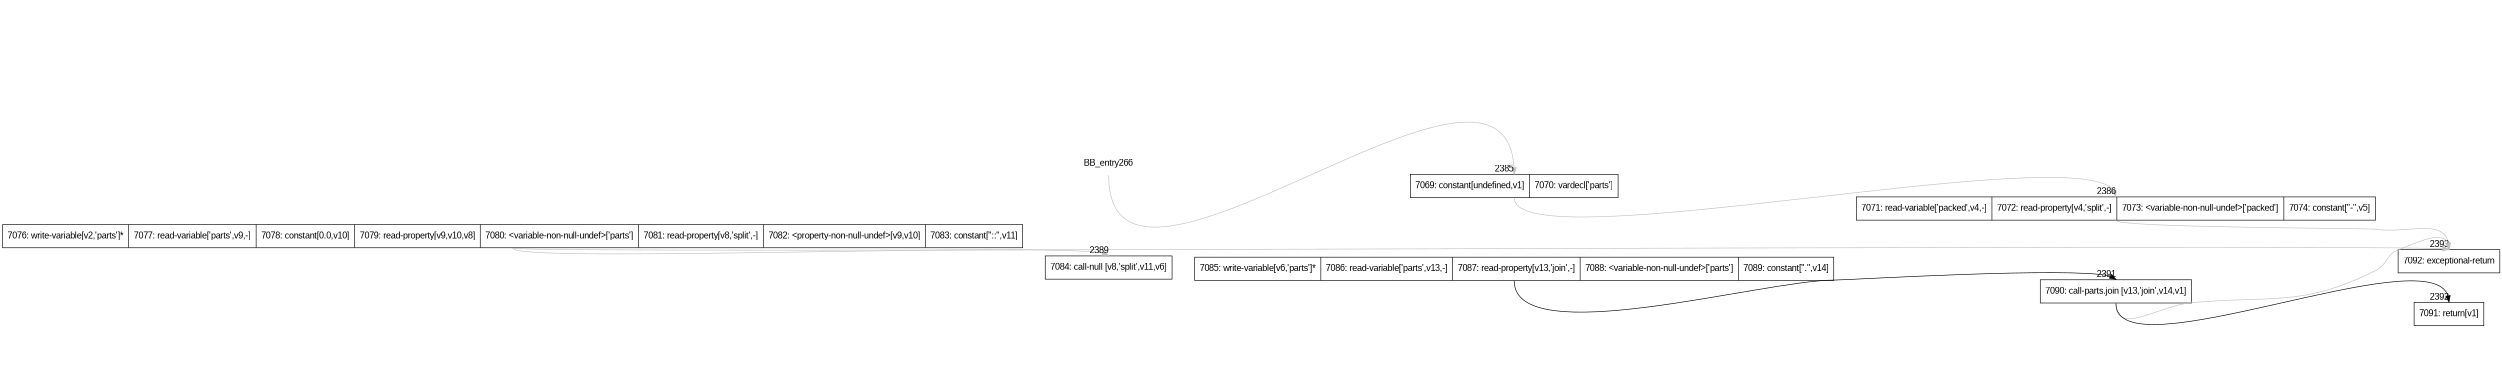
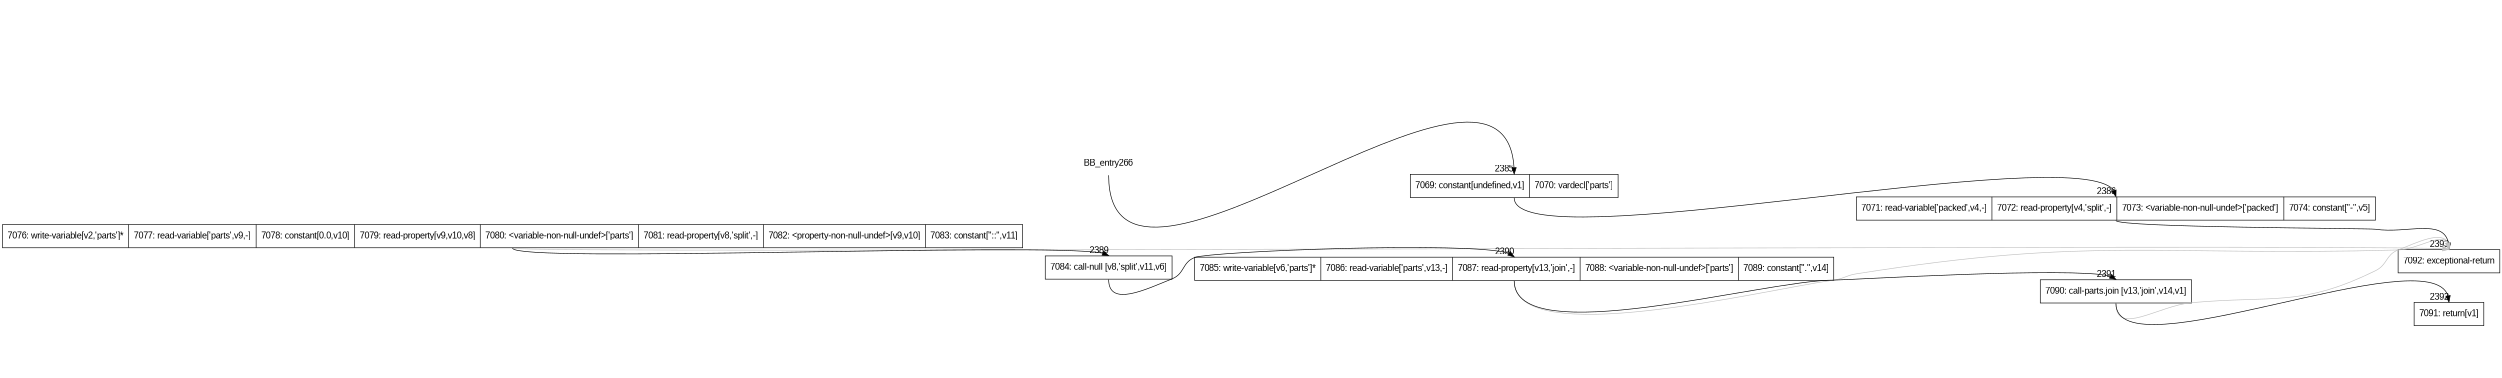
edge "BB_entry266" -> "7069: constant[undefined,v1]": color gray -> black
edge "7069: constant[undefined,v1]" -> "7071: read-variable['packed',v4,-]": color gray -> black
edge "7071: read-variable['packed',v4,-]" -> "7092: exceptional-return": color gray -> black
edge "7076: write-variable[v2,'parts']*" -> "7084: call-null [v8,'split',v11,v6]": color gray -> black
edge "7084: call-null [v8,'split',v11,v6]" -> "7085: write-variable[v6,'parts']*": added
edge "7085: write-variable[v6,'parts']*" -> "7092: exceptional-return": added
